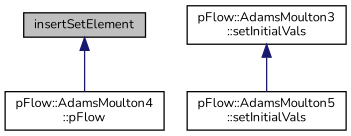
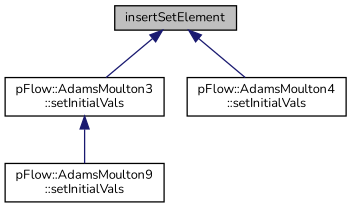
edge "pFlow::AdamsMoulton3 ::setInitialVals" -> "insertSetElement": added
node "pFlow::AdamsMoulton4 ::pFlow": label "pFlow::AdamsMoulton4 ::pFlow" -> "pFlow::AdamsMoulton4 ::setInitialVals"
node "pFlow::AdamsMoulton5 ::setInitialVals": label "pFlow::AdamsMoulton5 ::setInitialVals" -> "pFlow::AdamsMoulton9 ::setInitialVals"
